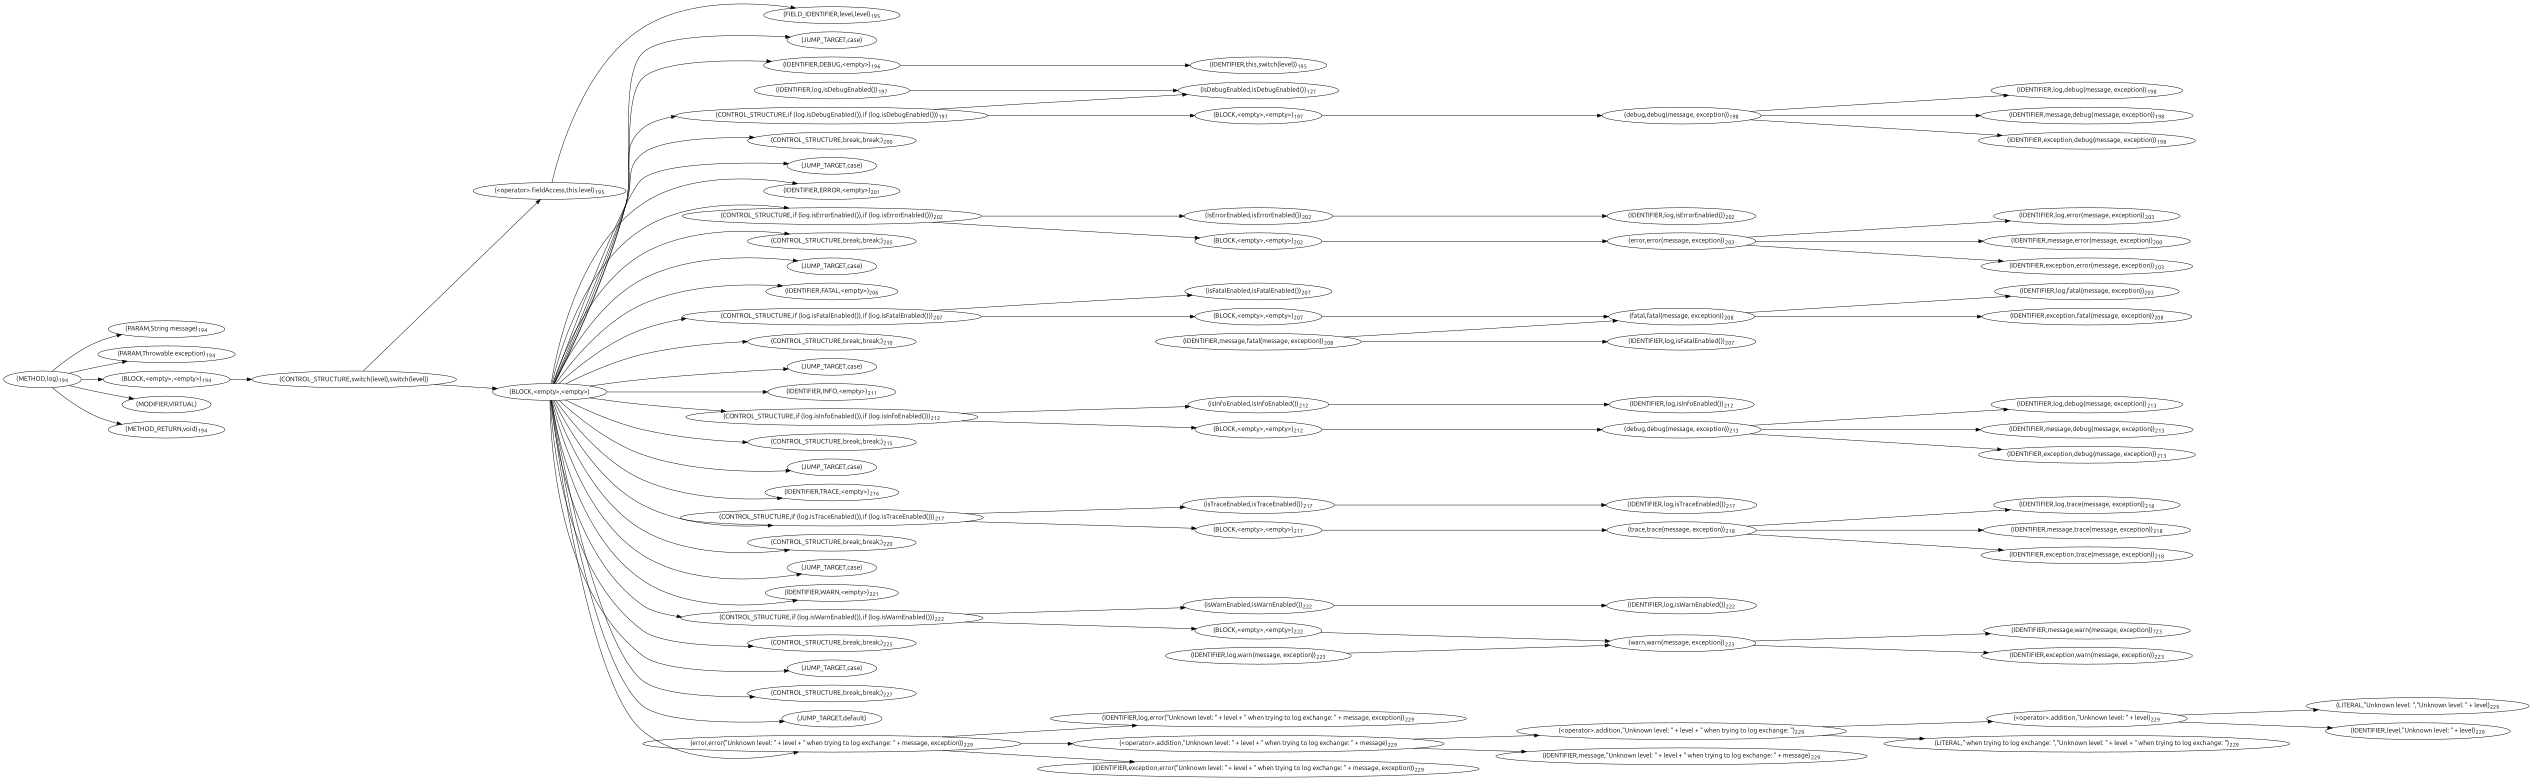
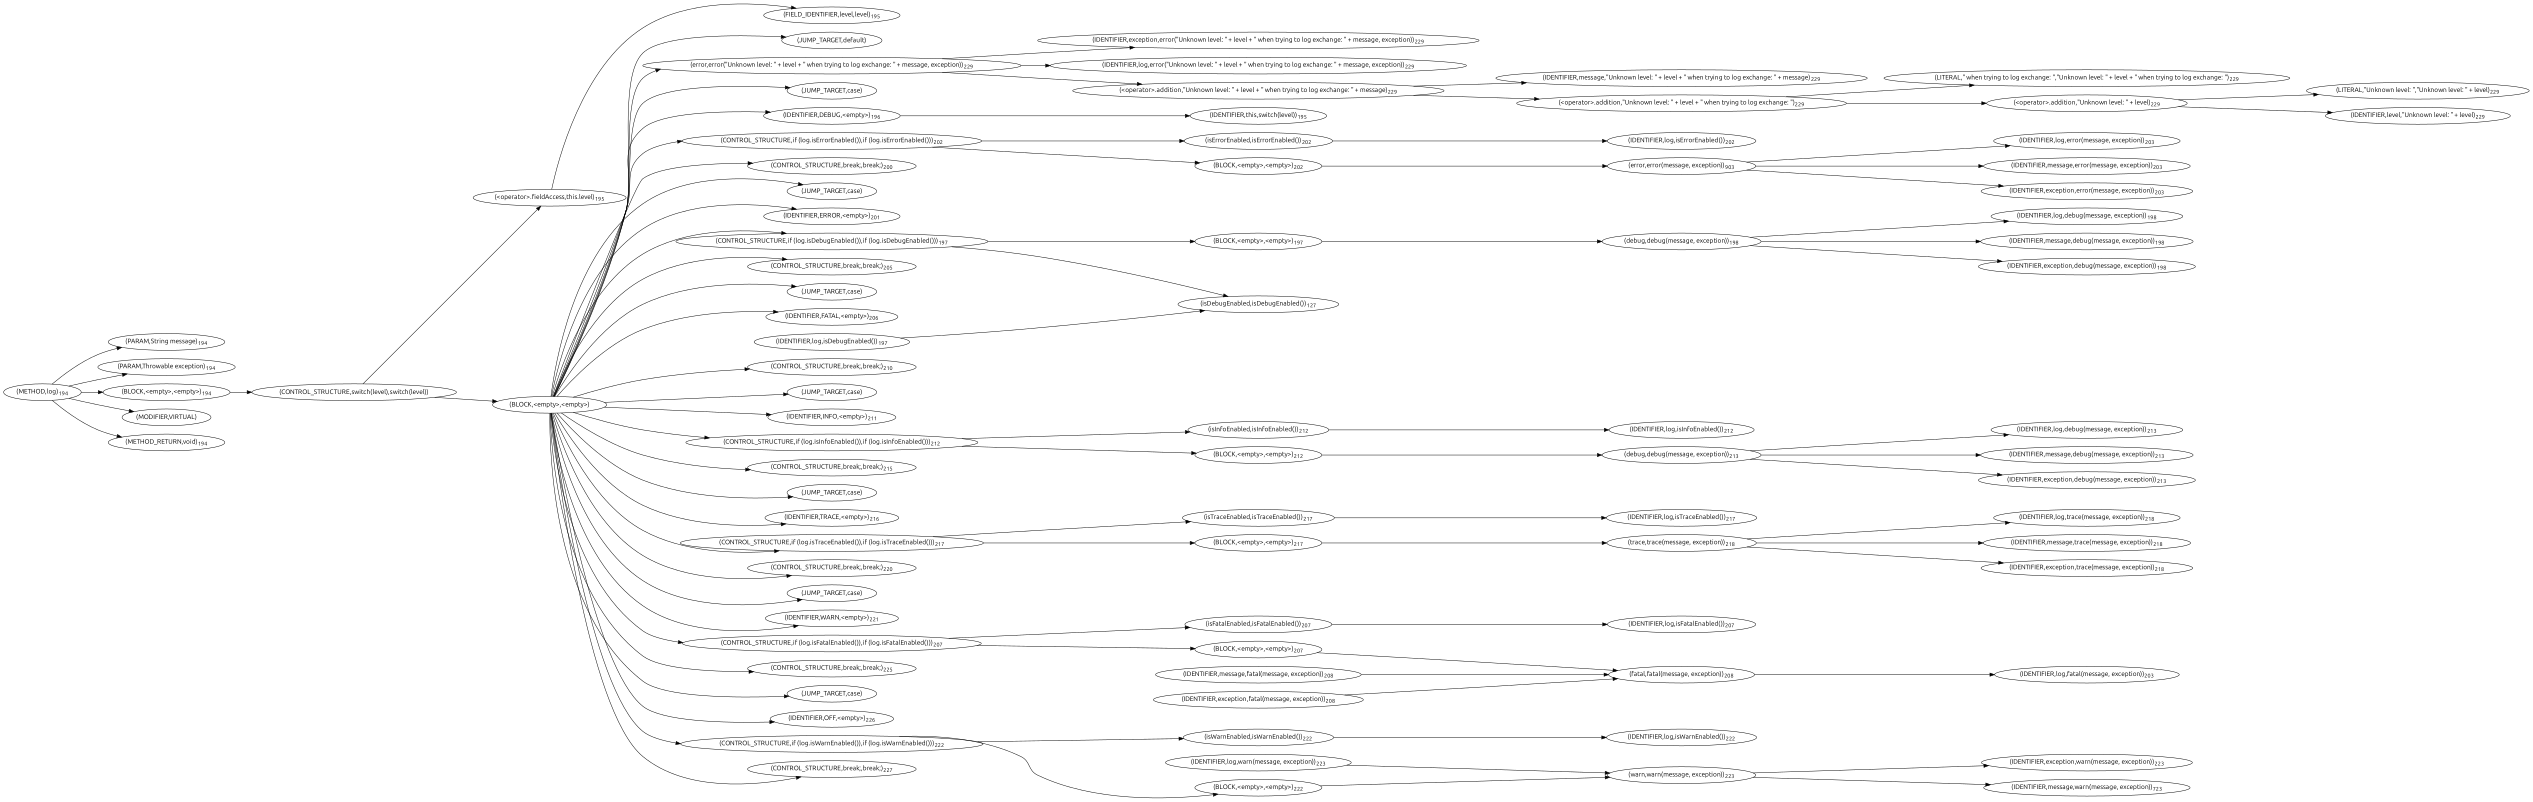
node "(error,error(message, exception))": text "203" -> "903"
node "(IDENTIFIER,message,error(message, exception))": text "200" -> "203"
edge "(fatal,fatal(message, exception))" -> "(IDENTIFIER,exception,fatal(message, exception))": reversed
edge "(IDENTIFIER,message,fatal(message, exception))" -> "(IDENTIFIER,log,isFatalEnabled())": now "(isFatalEnabled,isFatalEnabled())" -> "(IDENTIFIER,log,isFatalEnabled())"
node "(IDENTIFIER,OFF,<empty>)": added
